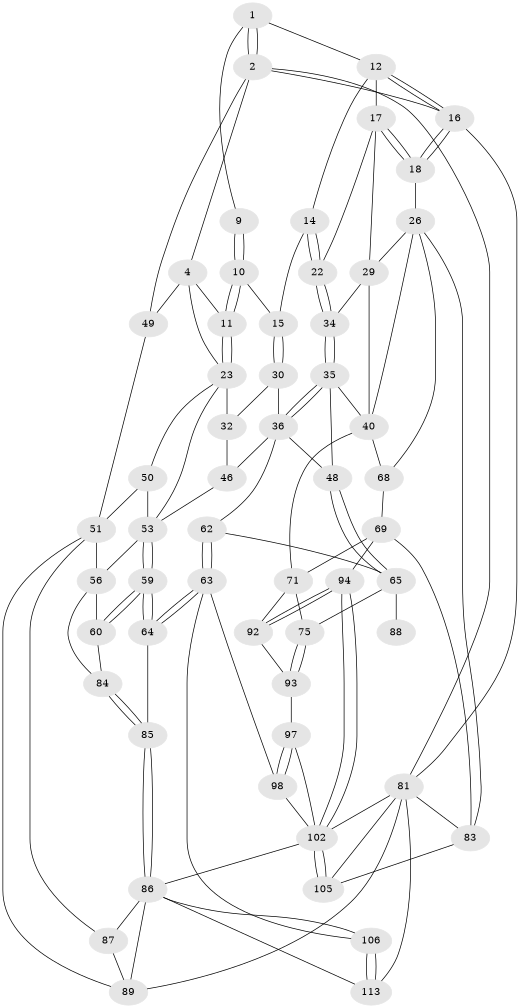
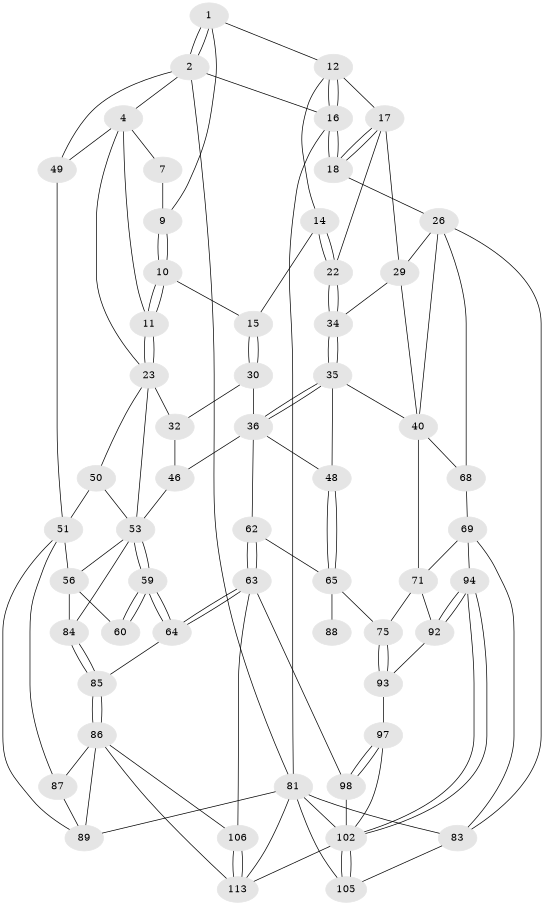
node "7": added
edge "60" -- "84": now "53" -- "84"
edge "102" -- "86": now "102" -- "113"
